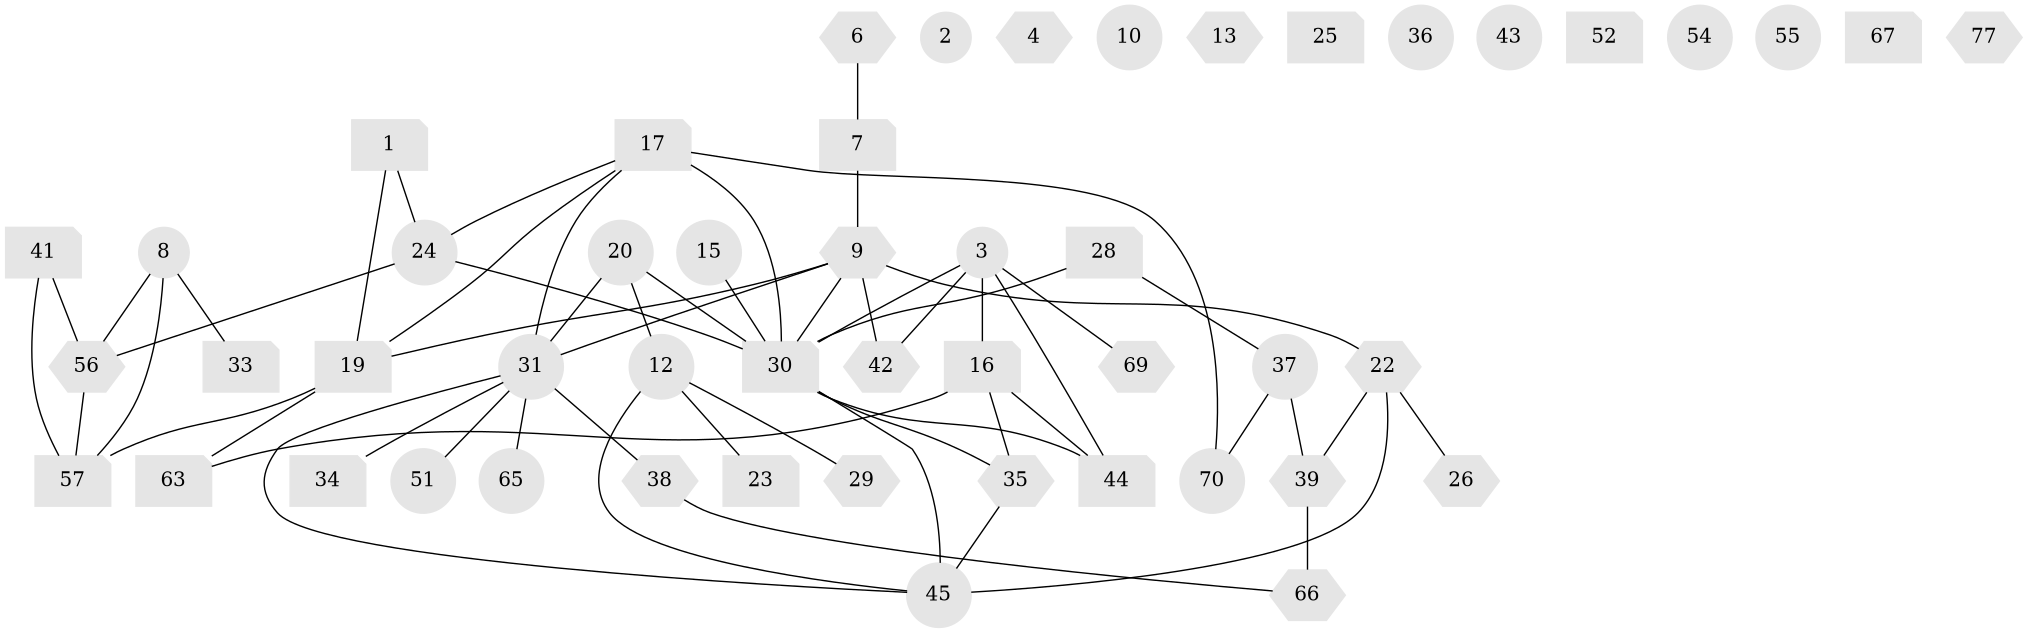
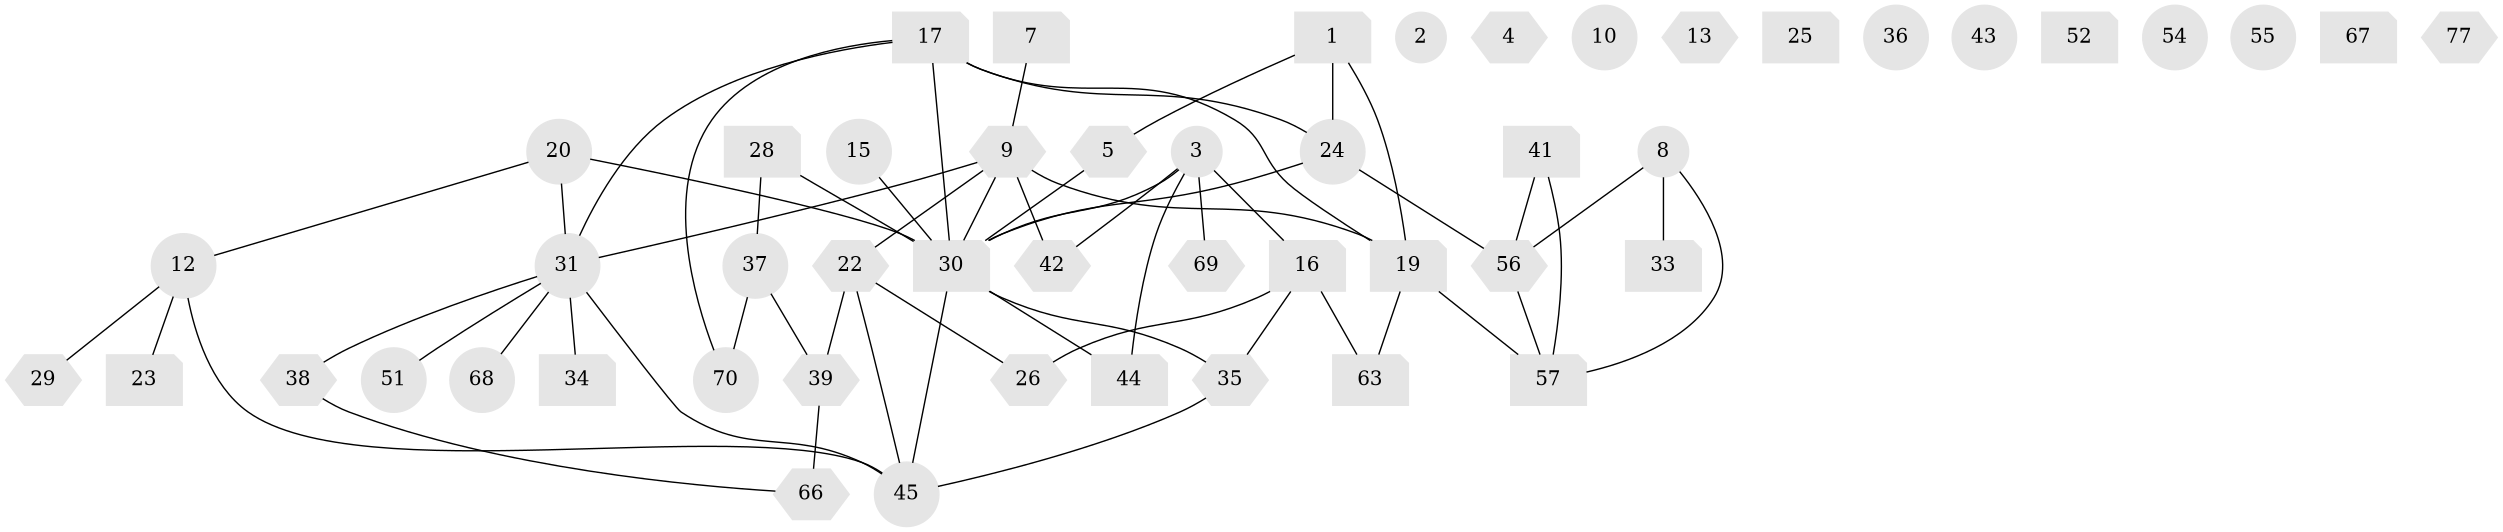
node "6": removed
node "5": added
edge "16" -- "44": now "16" -- "26"
node "65": label "65" -> "68"
